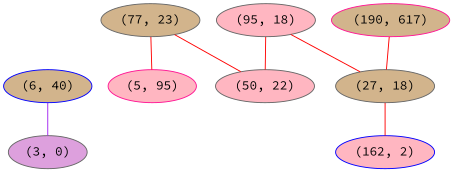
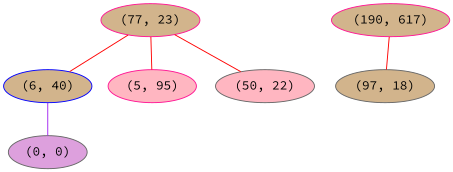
node "(77, 23)": color gray40 -> deeppink
node "(95, 18)": removed
edge "(77, 23)" -- "(6, 40)": added
node "(27, 18)": label "(27, 18)" -> "(97, 18)"
node "(3, 0)": label "(3, 0)" -> "(0, 0)"
node "(162, 2)": removed
